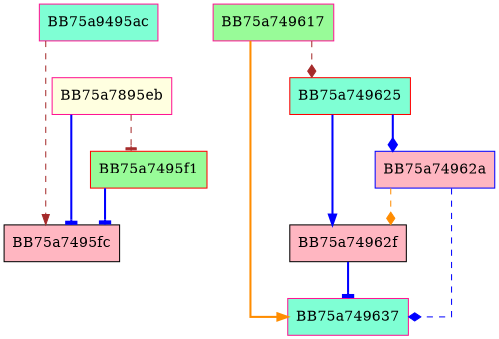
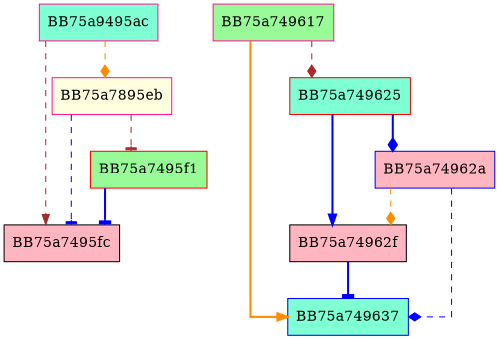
edge "BB75a9495ac" -> "BB75a7895eb": added
edge "BB75a7895eb" -> "BB75a7495fc": style bold -> dashed
node "BB75a749637": color deeppink -> blue
